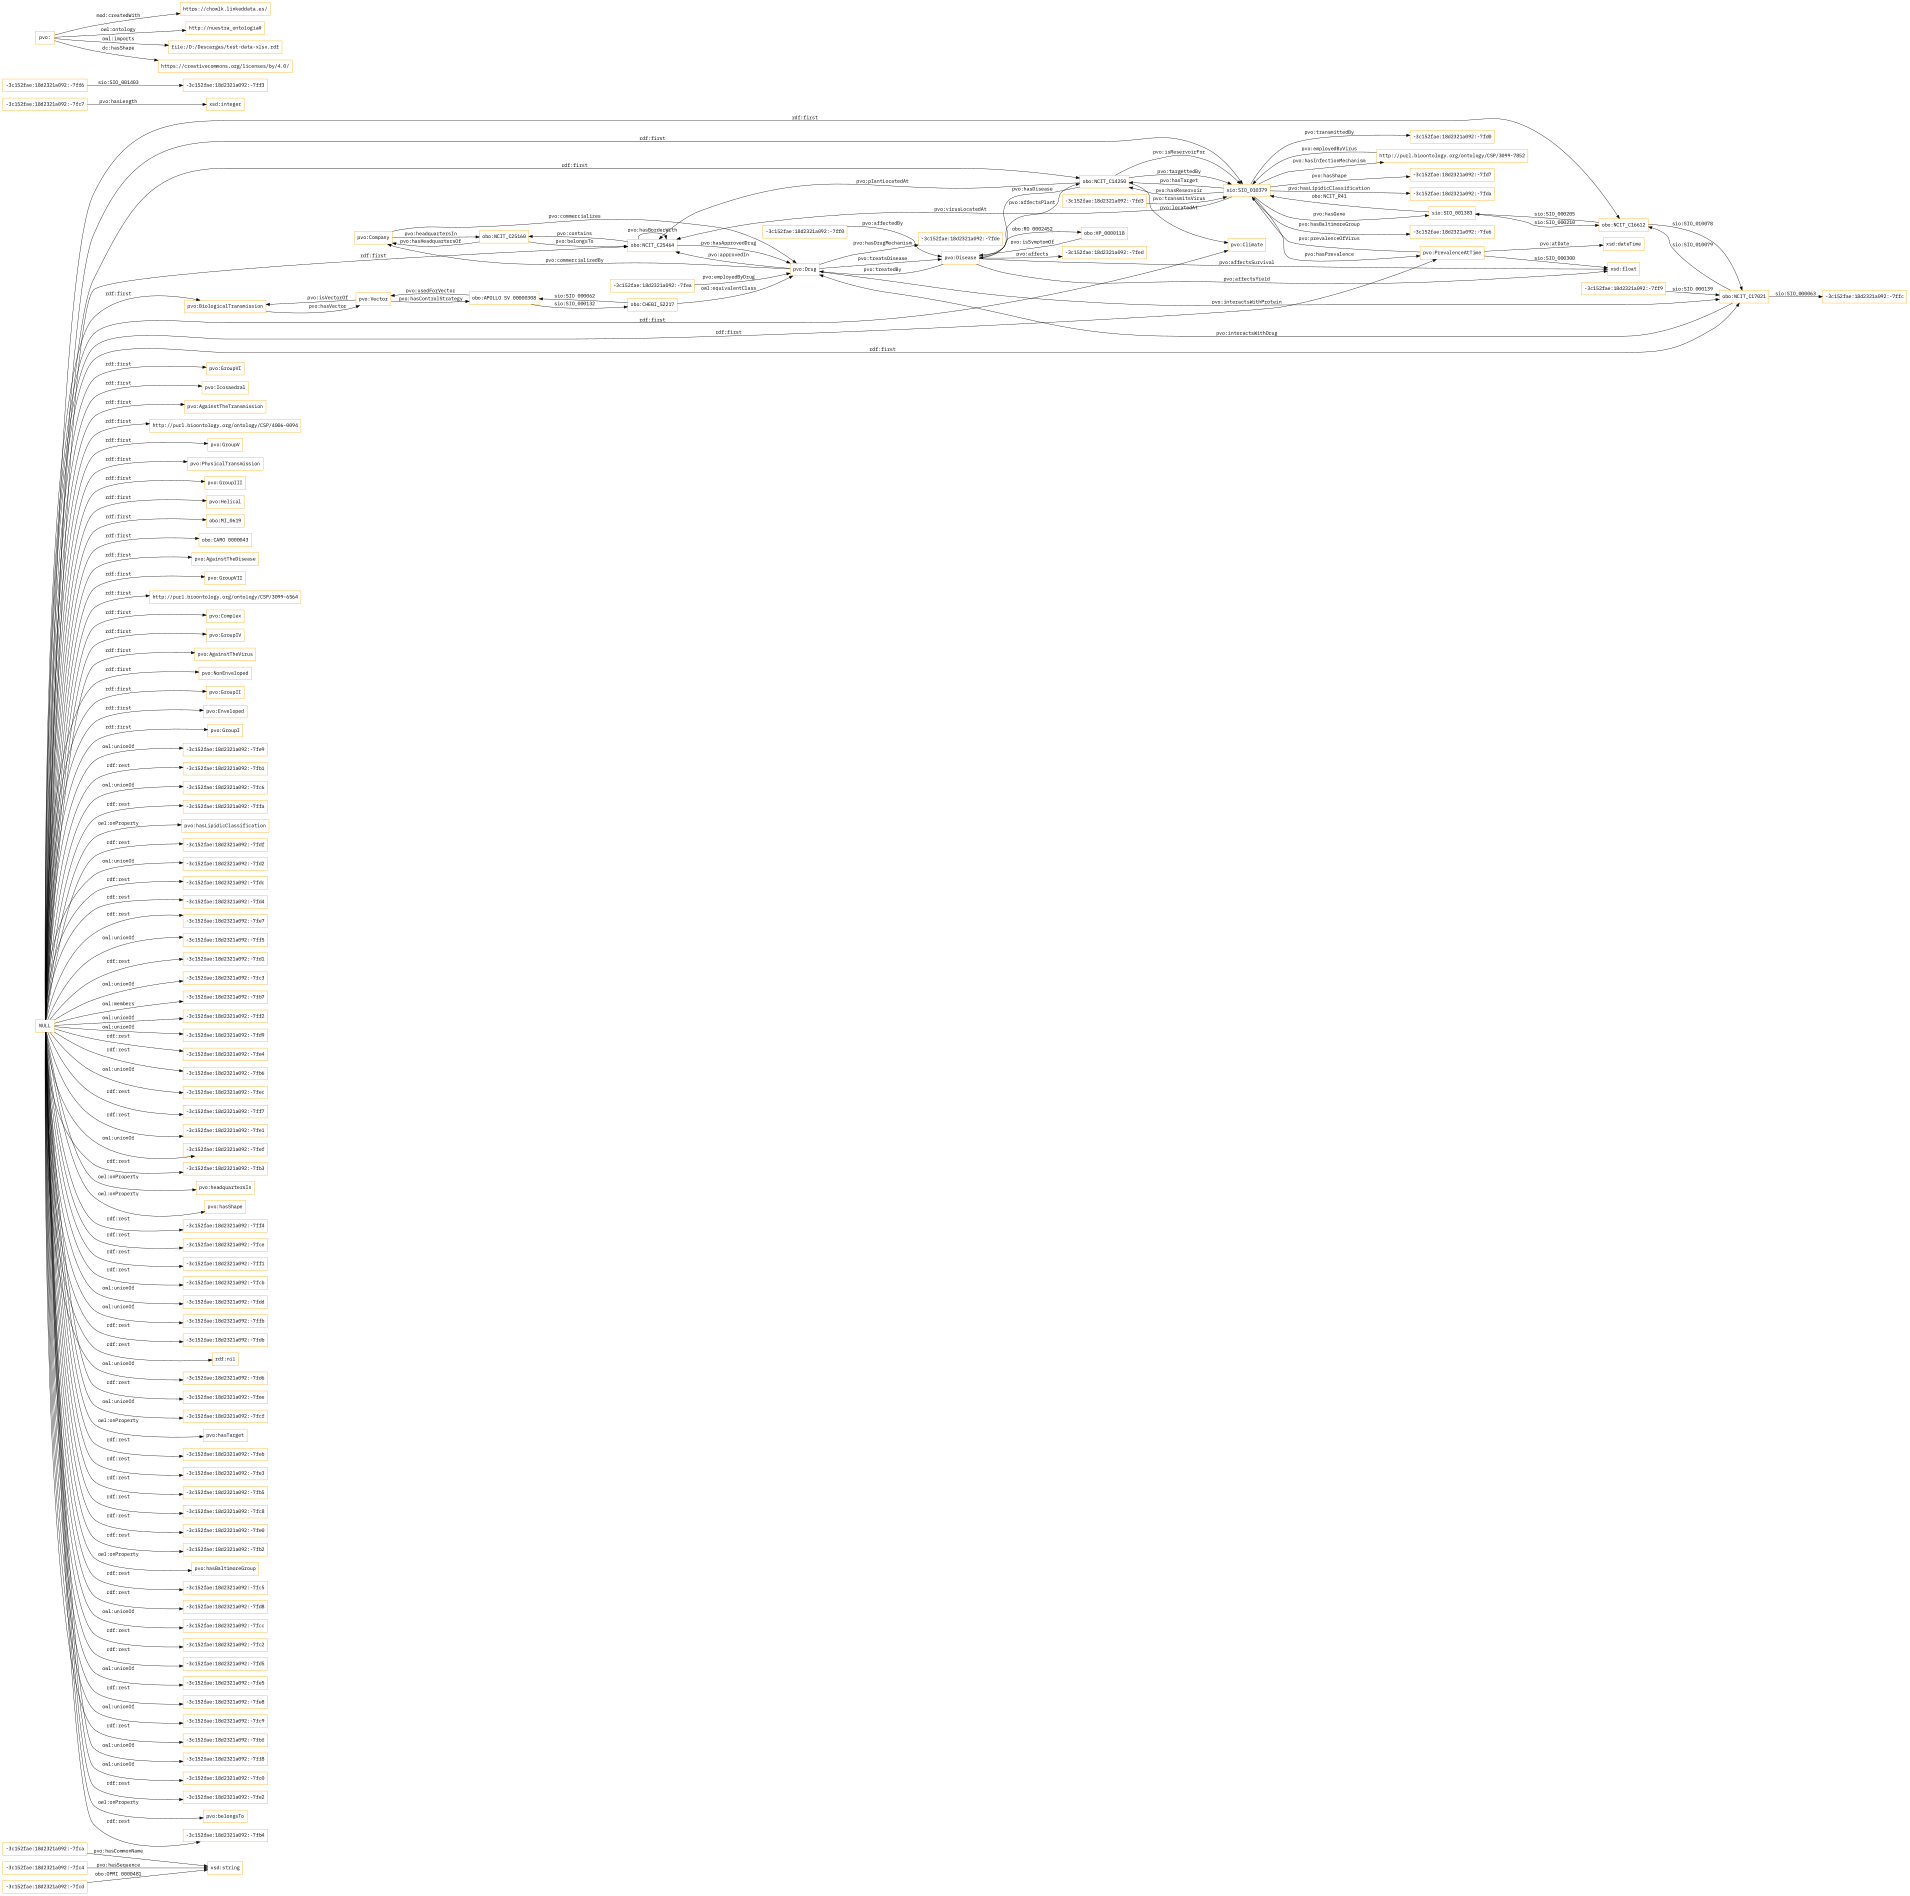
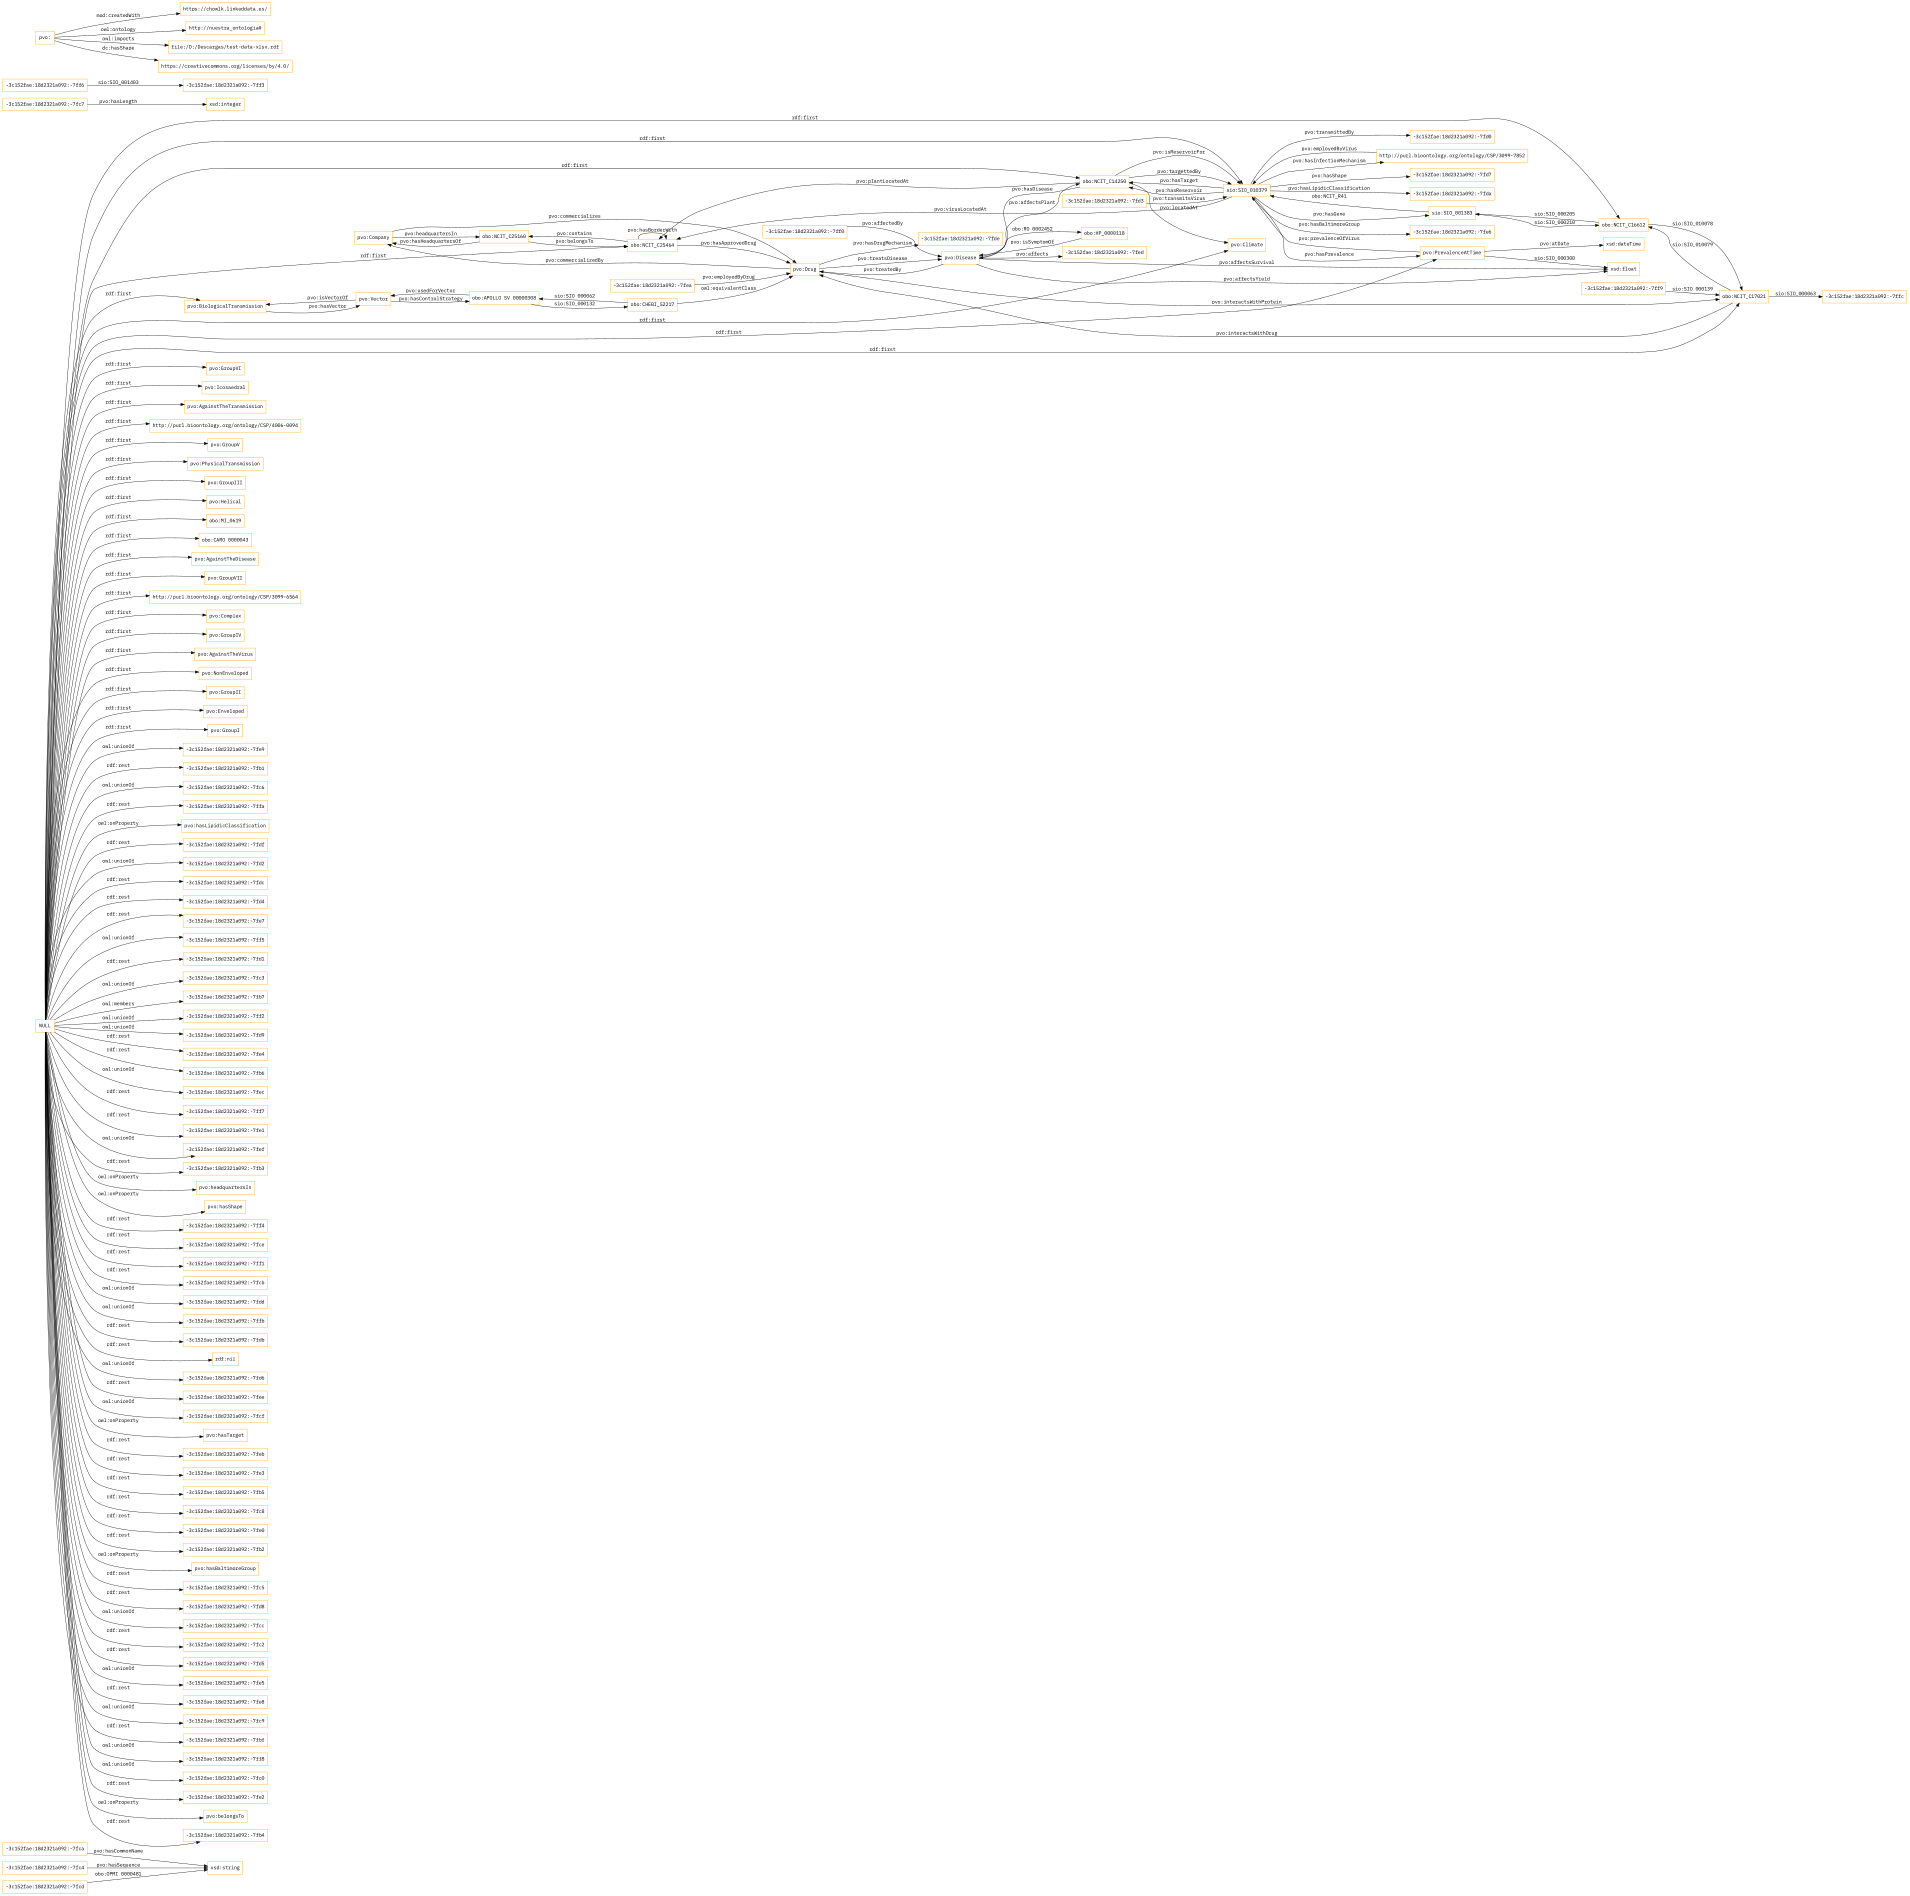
edge "pvo:Drug" -> "obo:NCIT_C25464": removed, label "pvo:approvedIn"
